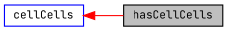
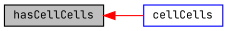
edge "hasCellCells" -> "cellCells": reversed
